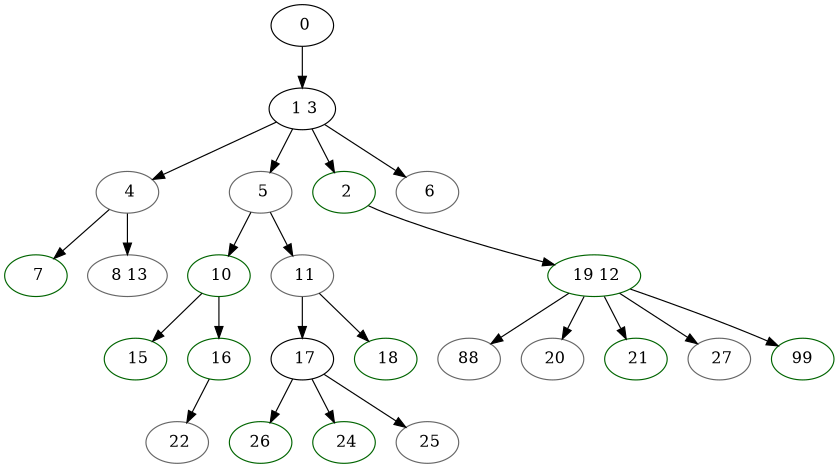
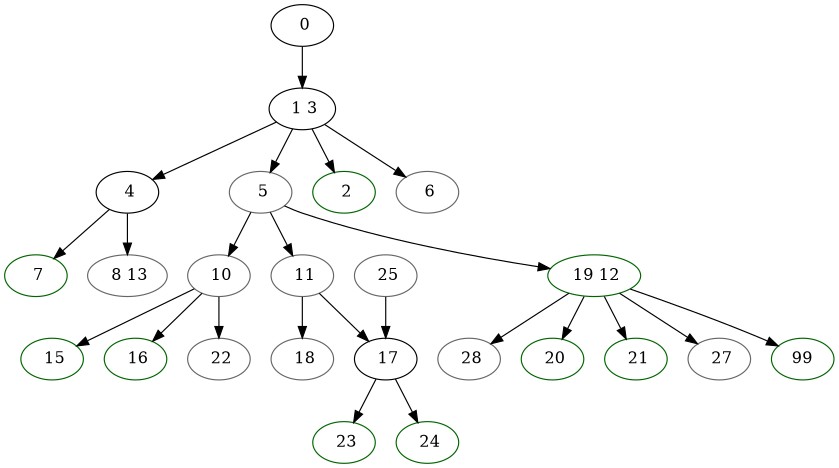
node "4": color gray40 -> black
edge "2" -> "19 12": now "5" -> "19 12"
node "10": color darkgreen -> gray40
node "18": color darkgreen -> gray40
node "88": label "88" -> "28"
node "20": color gray40 -> darkgreen
edge "16" -> "22": now "10" -> "22"
edge "17" -> "25": reversed
node "26": label "26" -> "23"
